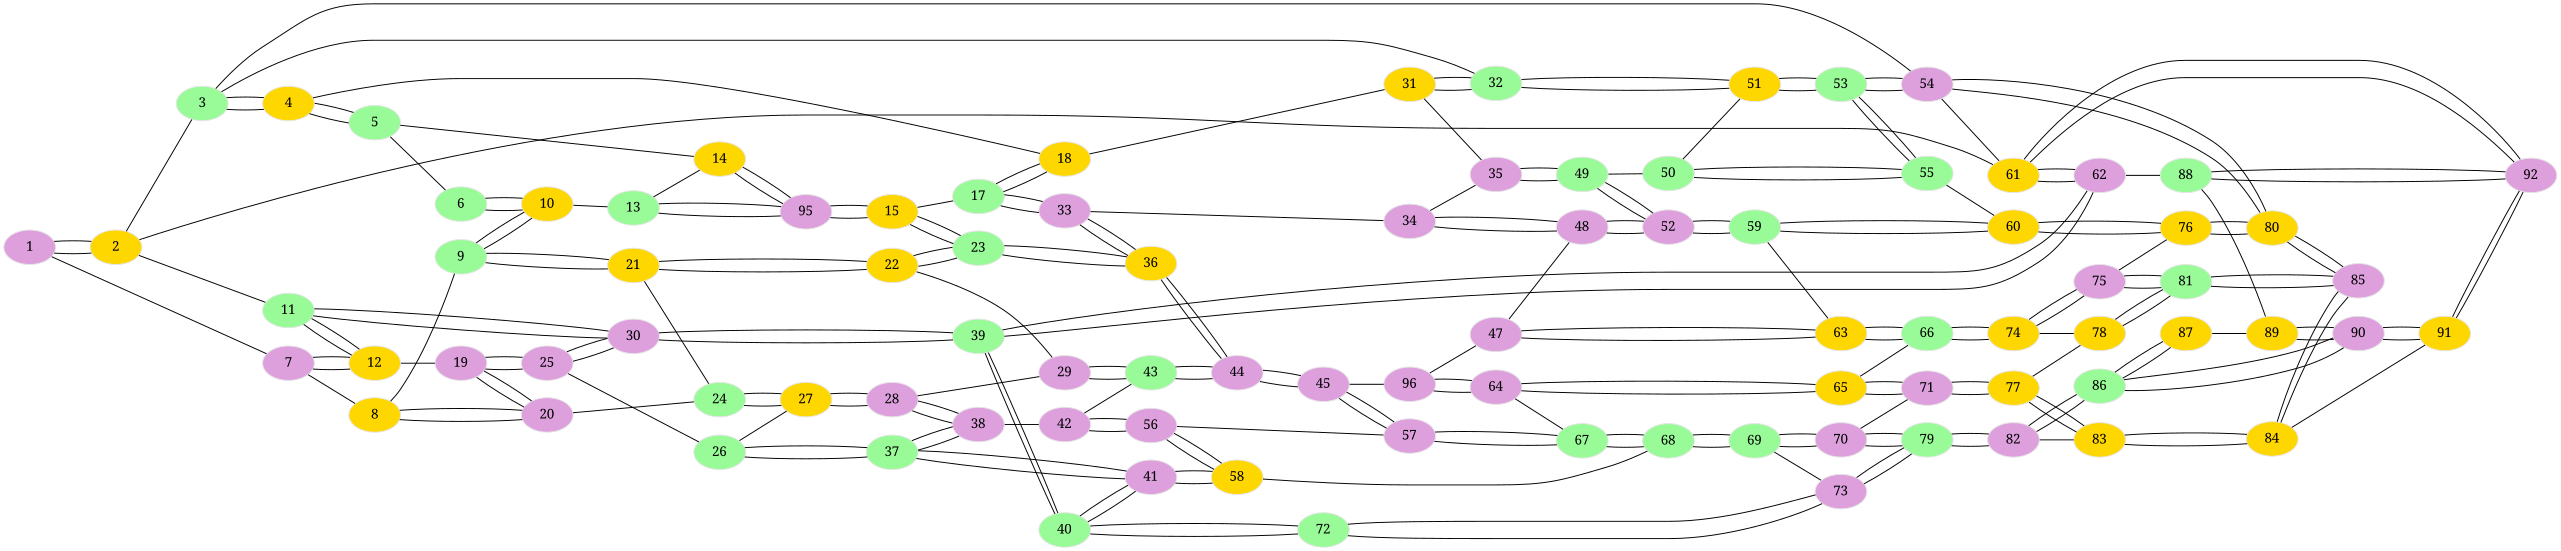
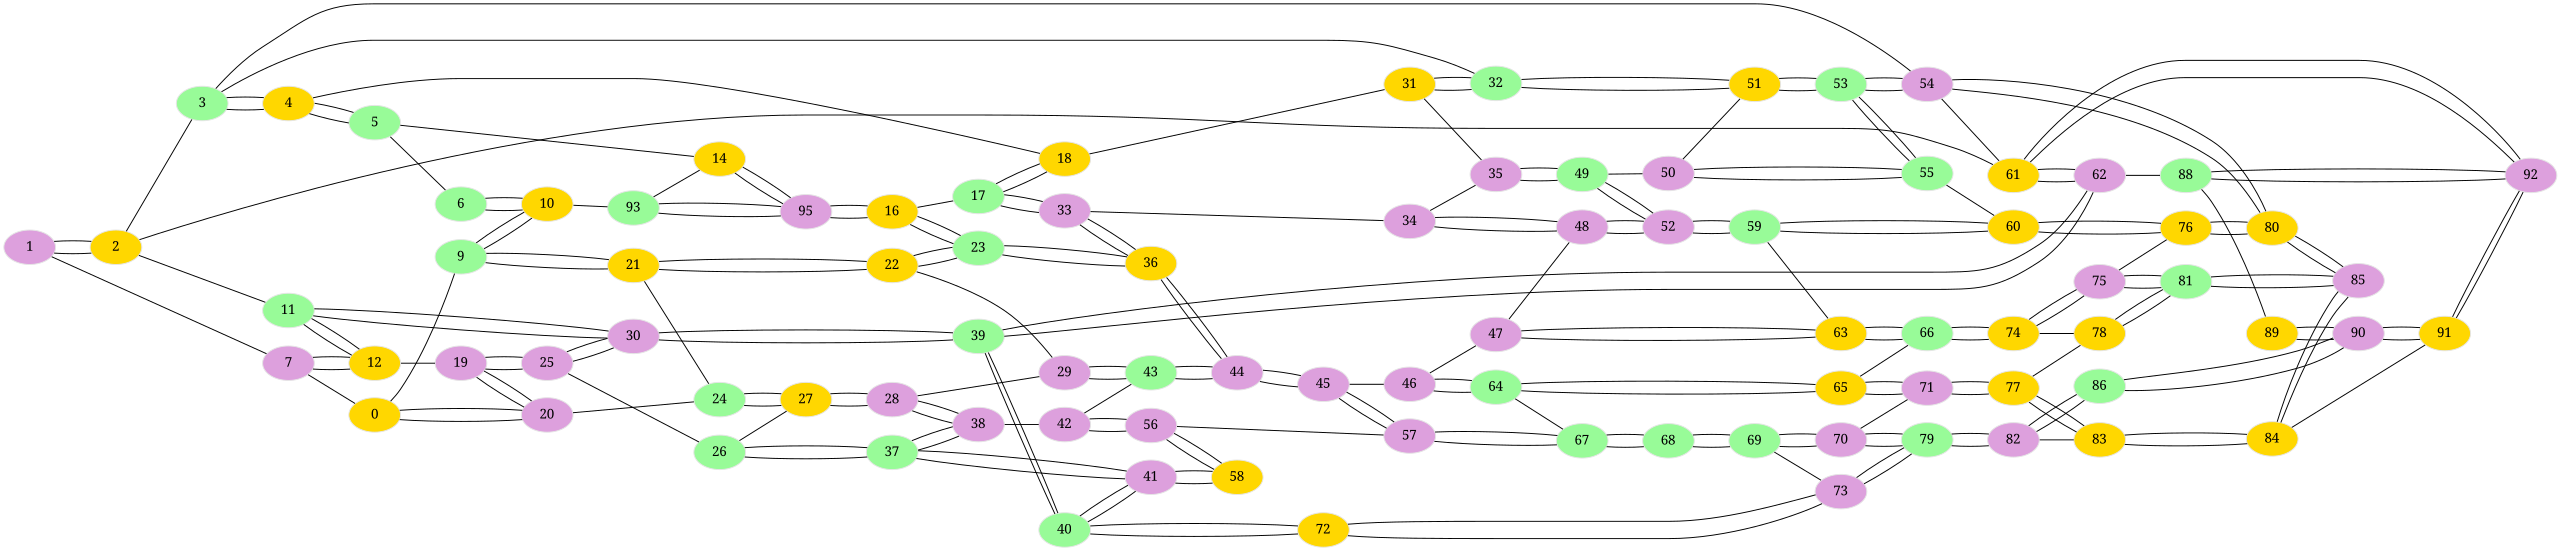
node "50": fillcolor palegreen -> plum
node "13": label "13" -> "93"
node "15": label "15" -> "16"
node "87": removed
node "96": label "96" -> "46"
node "64": fillcolor plum -> palegreen
node "8": label "8" -> "0"
edge "68" -- "58": removed
node "72": fillcolor palegreen -> gold
